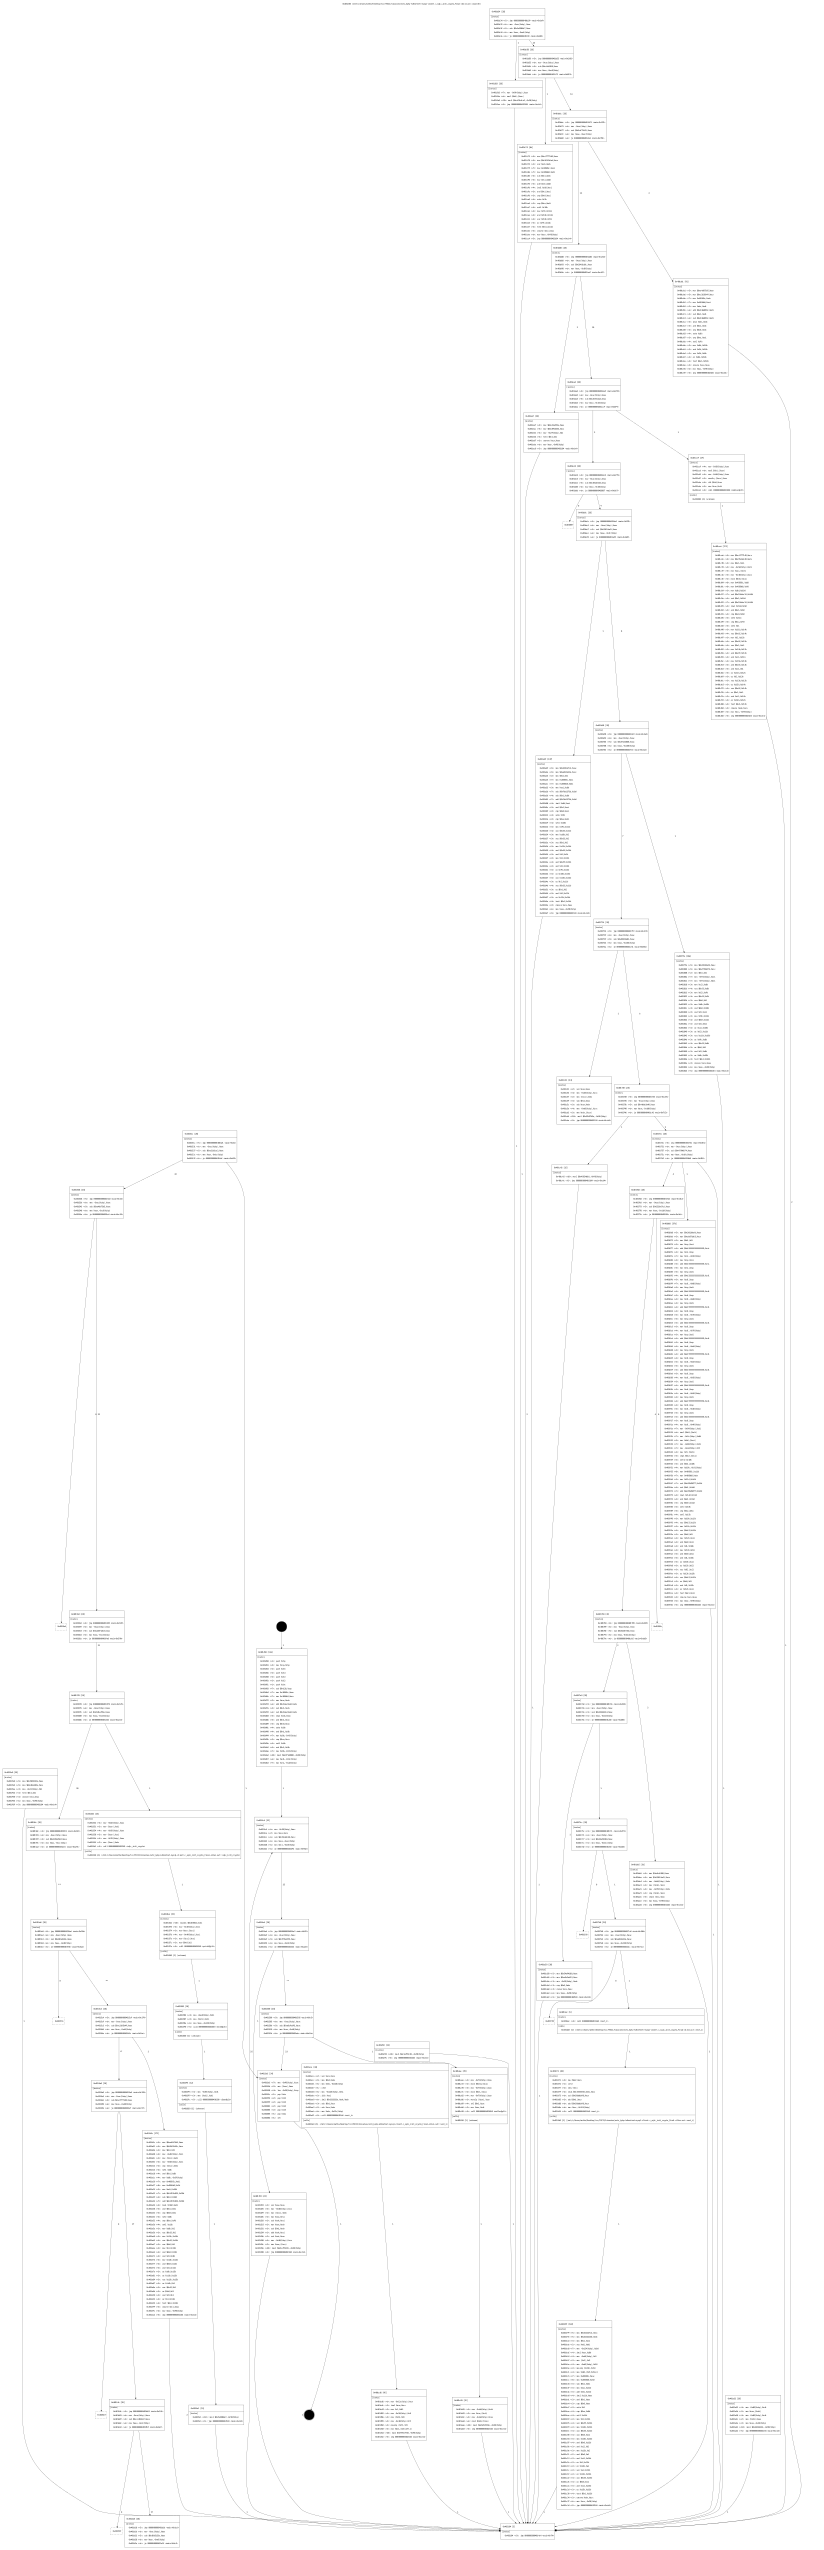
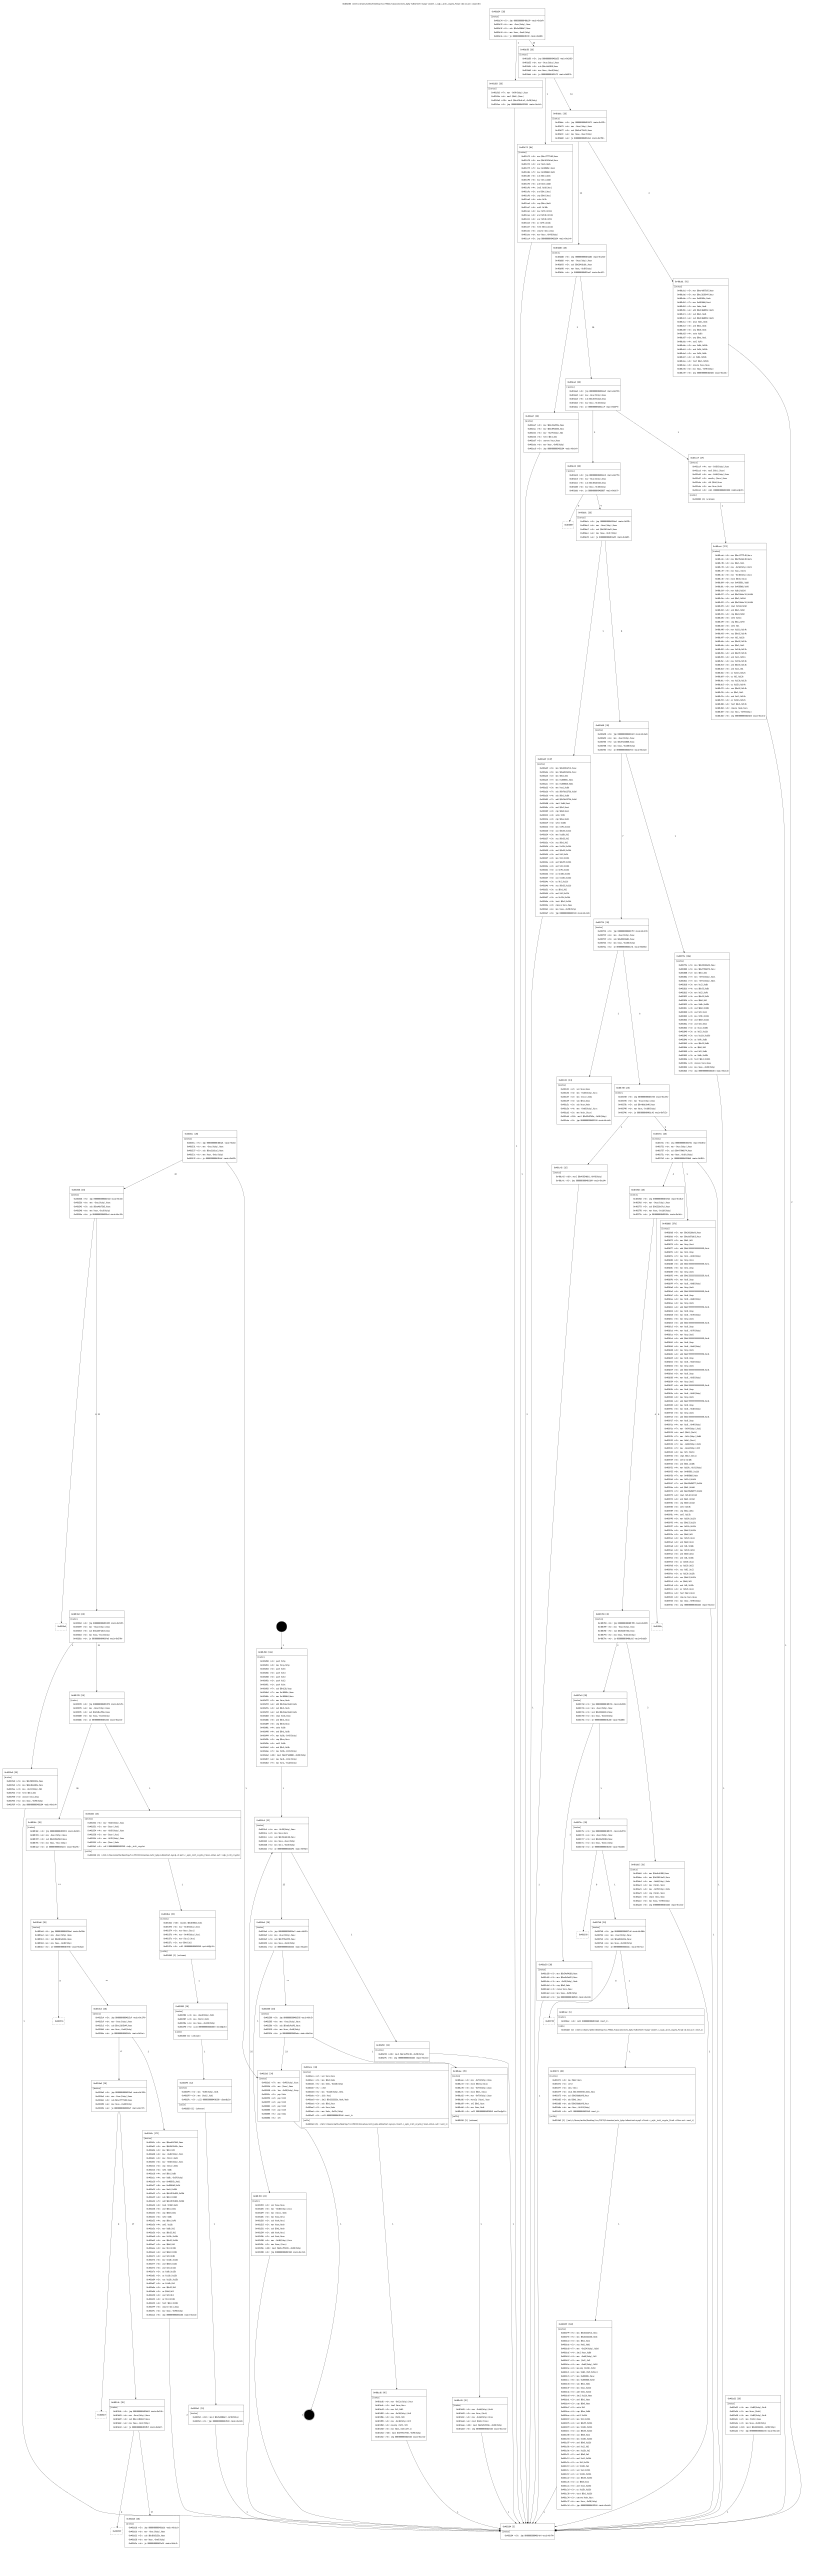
edge "0x401554 [28]" -> "0x4019e0 [30]": added, label "1"
edge "0x4014c4 [32]" -> "0x401d92 [15]": added, label "1"
